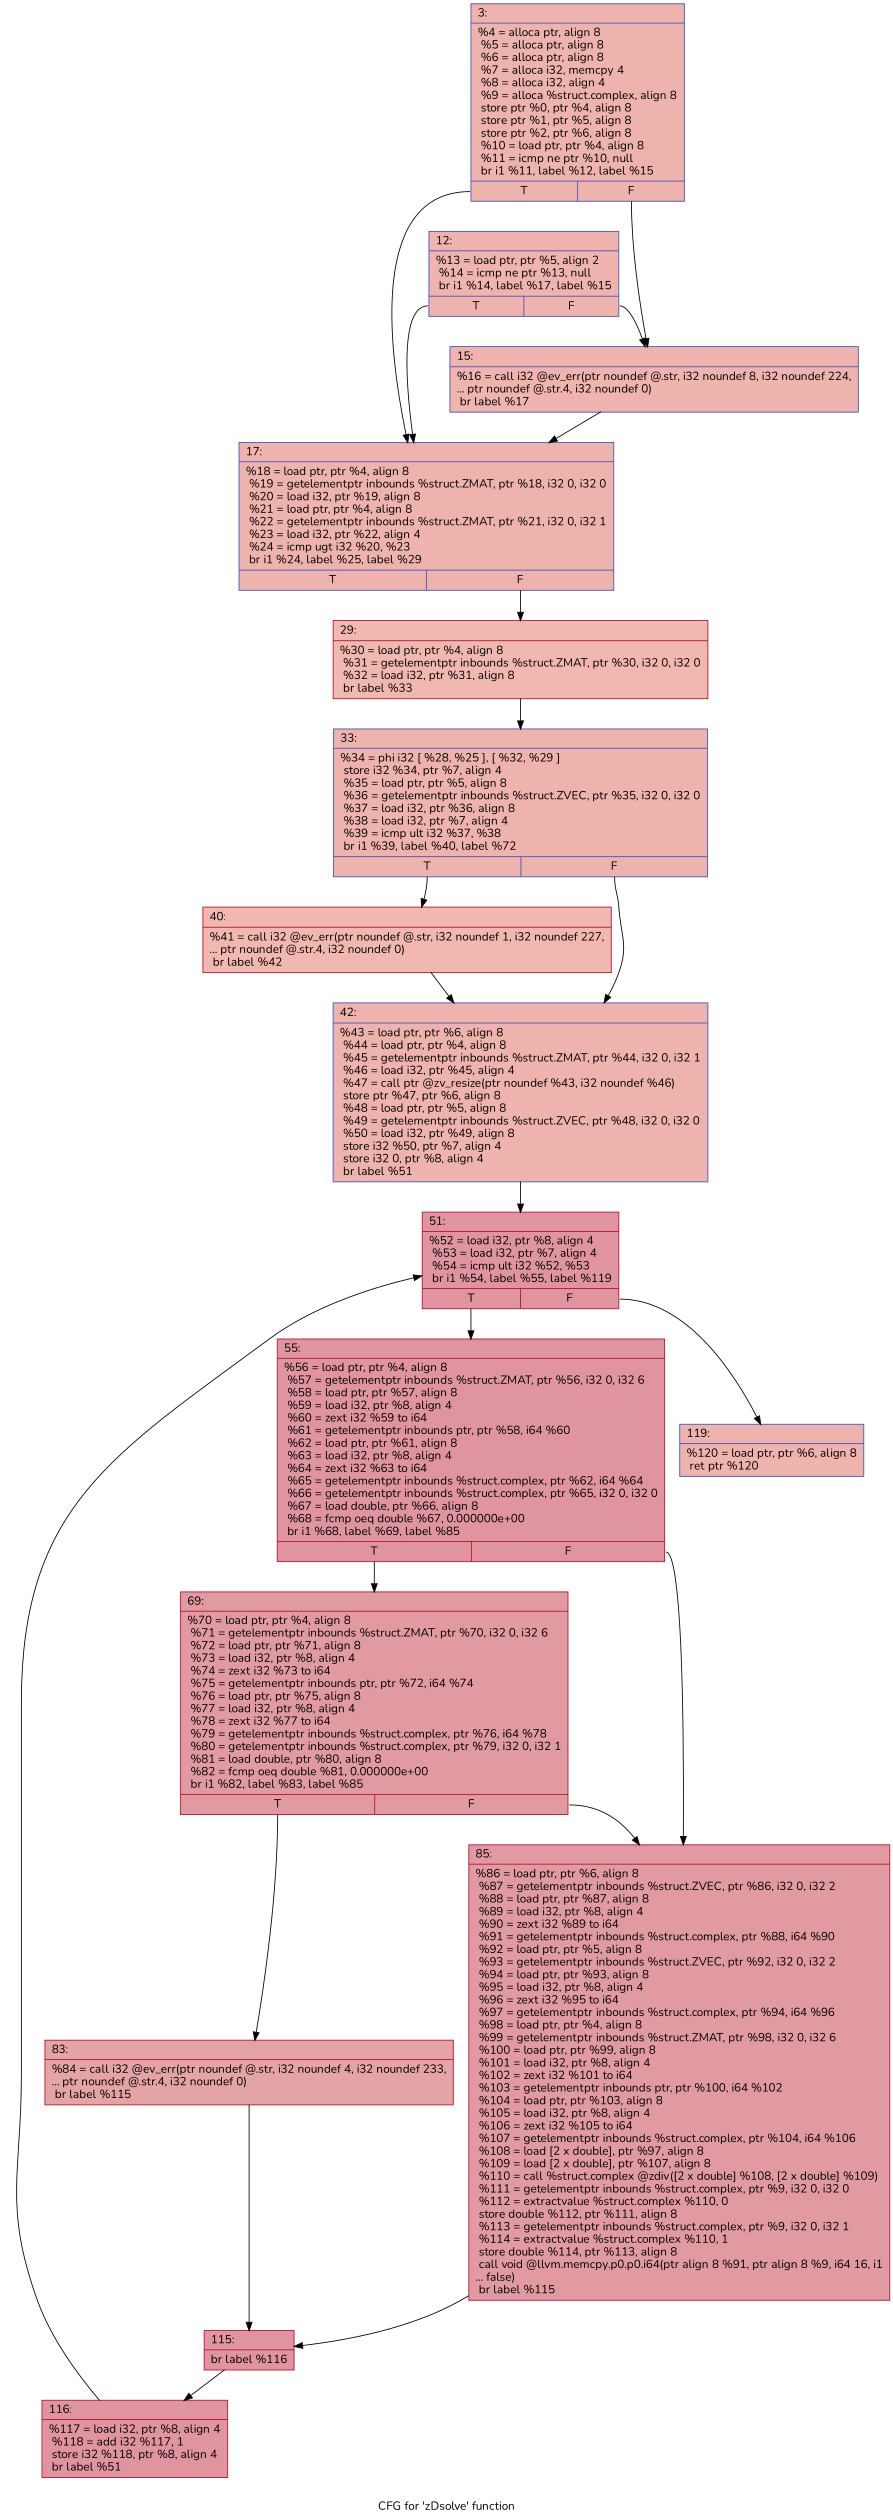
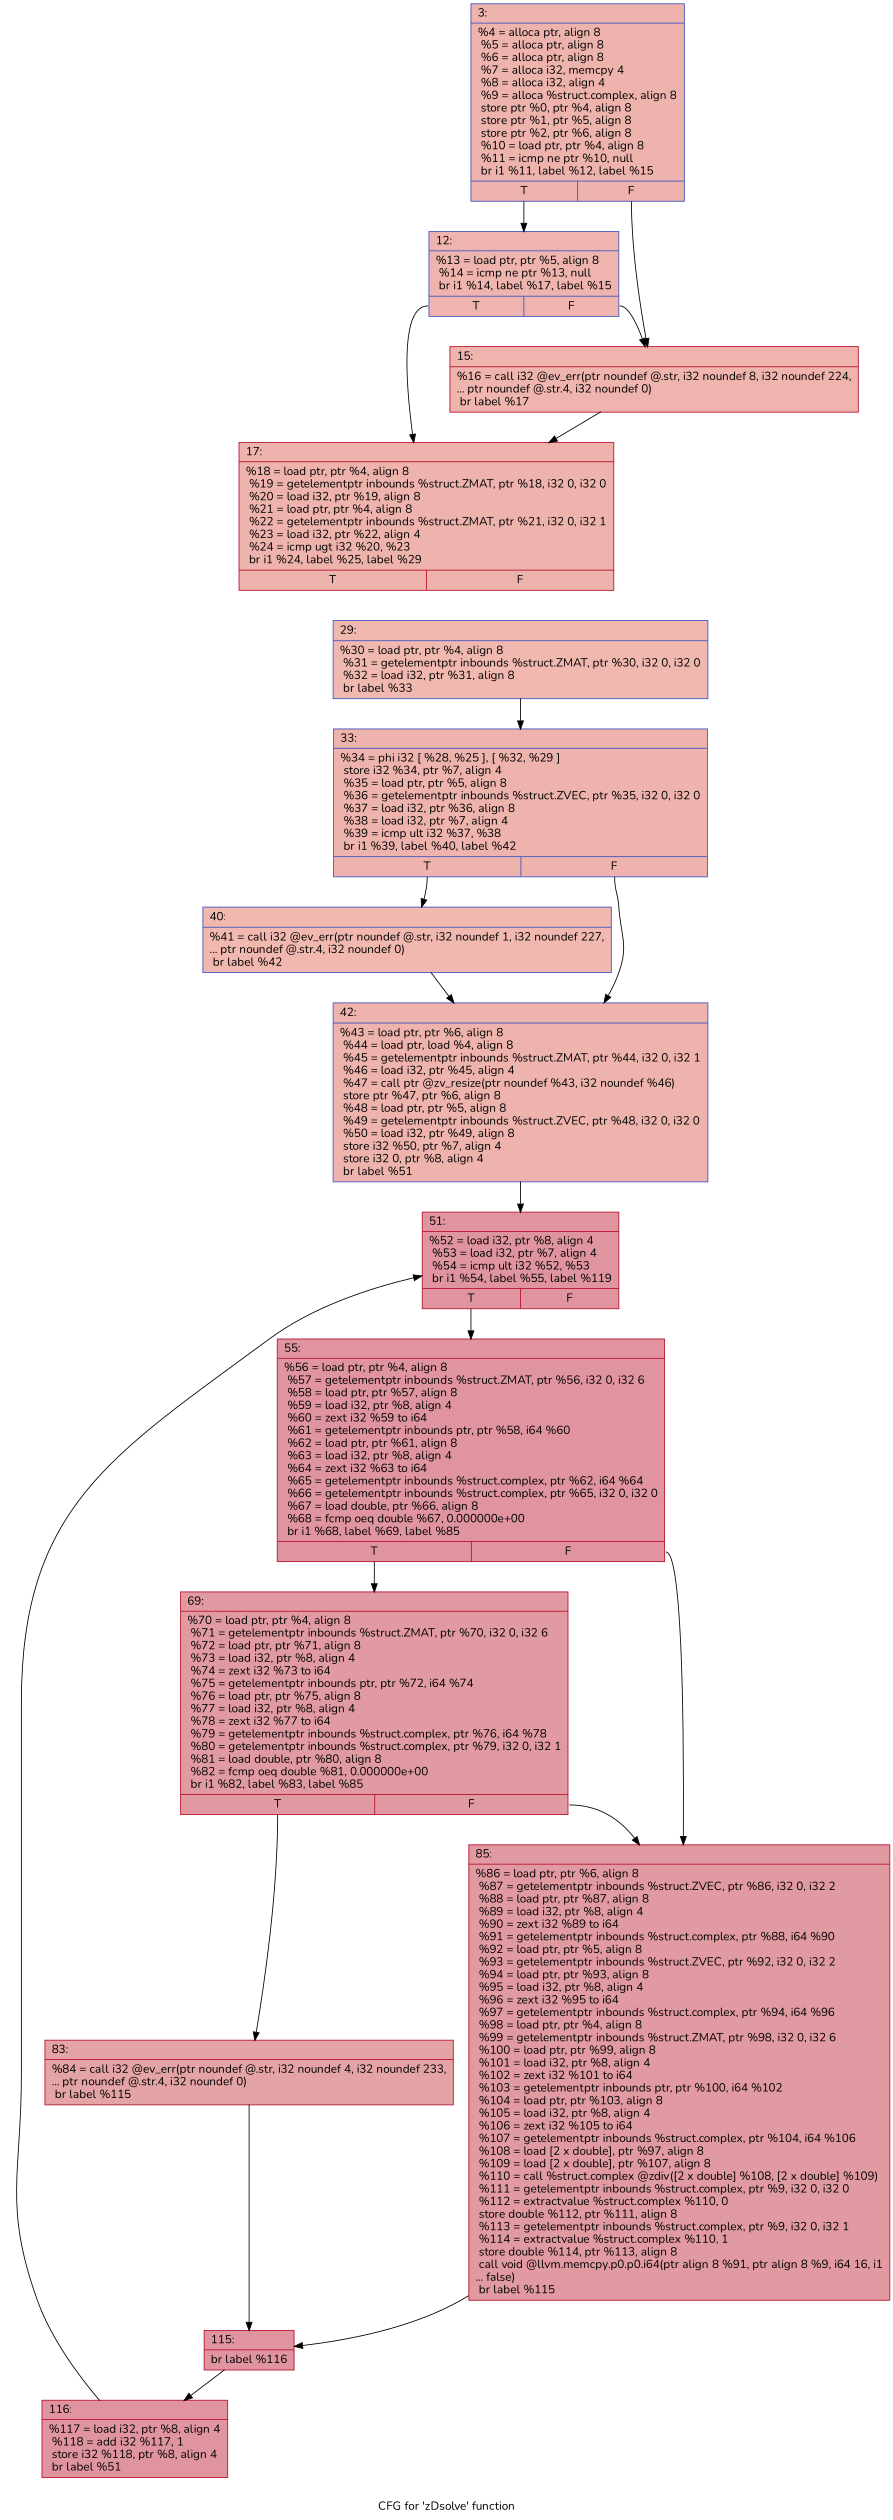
node "12:": text "%13 = load ptr, ptr %5, align 2" -> "%13 = load ptr, ptr %5, align 8"
edge "3:" -> "17:": now "3:" -> "12:"
node "15:": color #3d50c3ff -> #b70d28ff
node "17:": color #3d50c3ff -> #b70d28ff
edge "17:" -> "29:": removed
node "29:": color #b70d28ff -> #3d50c3ff
node "33:": text "br i1 %39, label %40, label %72" -> "br i1 %39, label %40, label %42"
node "40:": color #b70d28ff -> #3d50c3ff
node "42:": text "%44 = load ptr, ptr %4, align 8" -> "%44 = load ptr, load %4, align 8"
node "119:": removed
